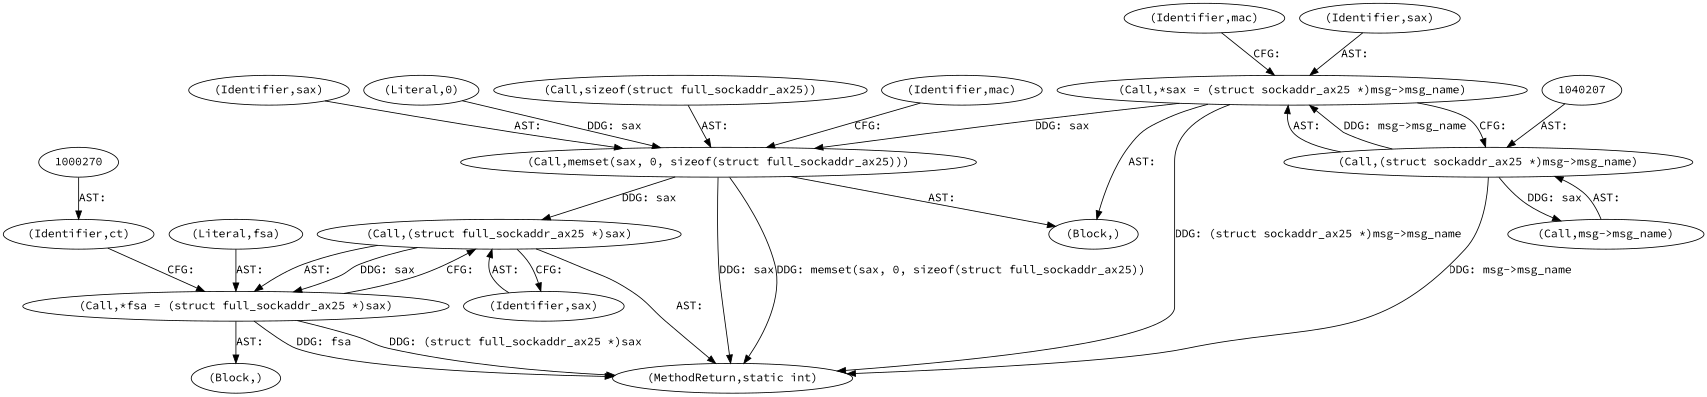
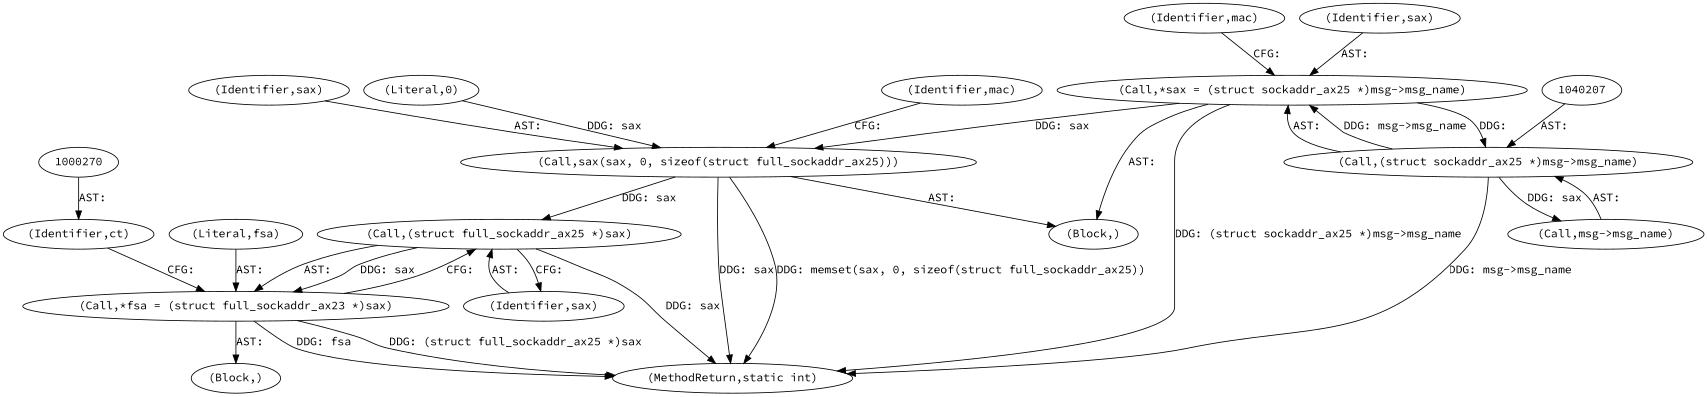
node "(Call,sizeof(struct full_sockaddr_ax25))": removed
edge "(Call,*sax = (struct sockaddr_ax25 *)msg->msg_name)" -> "(Call,(struct sockaddr_ax25 *)msg->msg_name)": label "CFG: " -> "DDG: "
node "(Call,memset(sax, 0, sizeof(struct full_sockaddr_ax25)))": label "(Call,memset(sax, 0, sizeof(struct full_sockaddr_ax25)))" -> "(Call,sax(sax, 0, sizeof(struct full_sockaddr_ax25)))"
node "(Call,*fsa = (struct full_sockaddr_ax25 *)sax)": label "(Call,*fsa = (struct full_sockaddr_ax25 *)sax)" -> "(Call,*fsa = (struct full_sockaddr_ax23 *)sax)"
edge "(Call,(struct full_sockaddr_ax25 *)sax)" -> "(MethodReturn,static int)": label "AST: " -> "DDG: sax"
